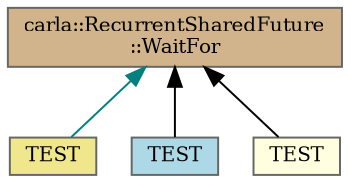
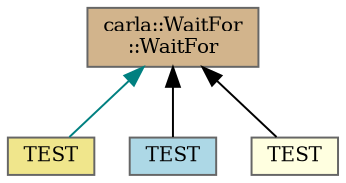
node "carla::RecurrentSharedFuture ::WaitFor": label "carla::RecurrentSharedFuture ::WaitFor" -> "carla::WaitFor ::WaitFor"
